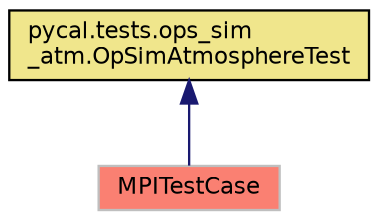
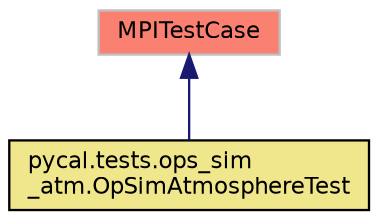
edge "MPITestCase" -> "pycal.tests.ops_sim _atm.OpSimAtmosphereTest": reversed
